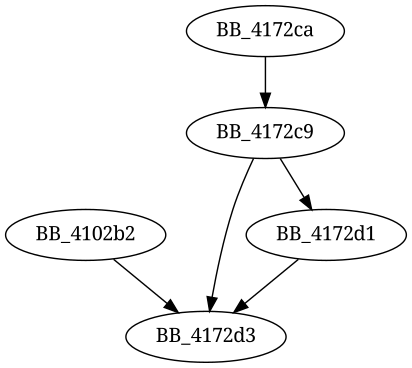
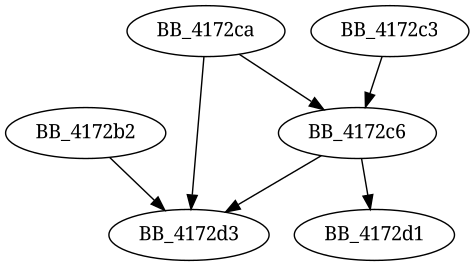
node "BB_4172c3": added
node "BB_4172c9": label "BB_4172c9" -> "BB_4172c6"
node "BB_4102b2": label "BB_4102b2" -> "BB_4172b2"
edge "BB_4172d1" -> "BB_4172d3": now "BB_4172ca" -> "BB_4172d3"
